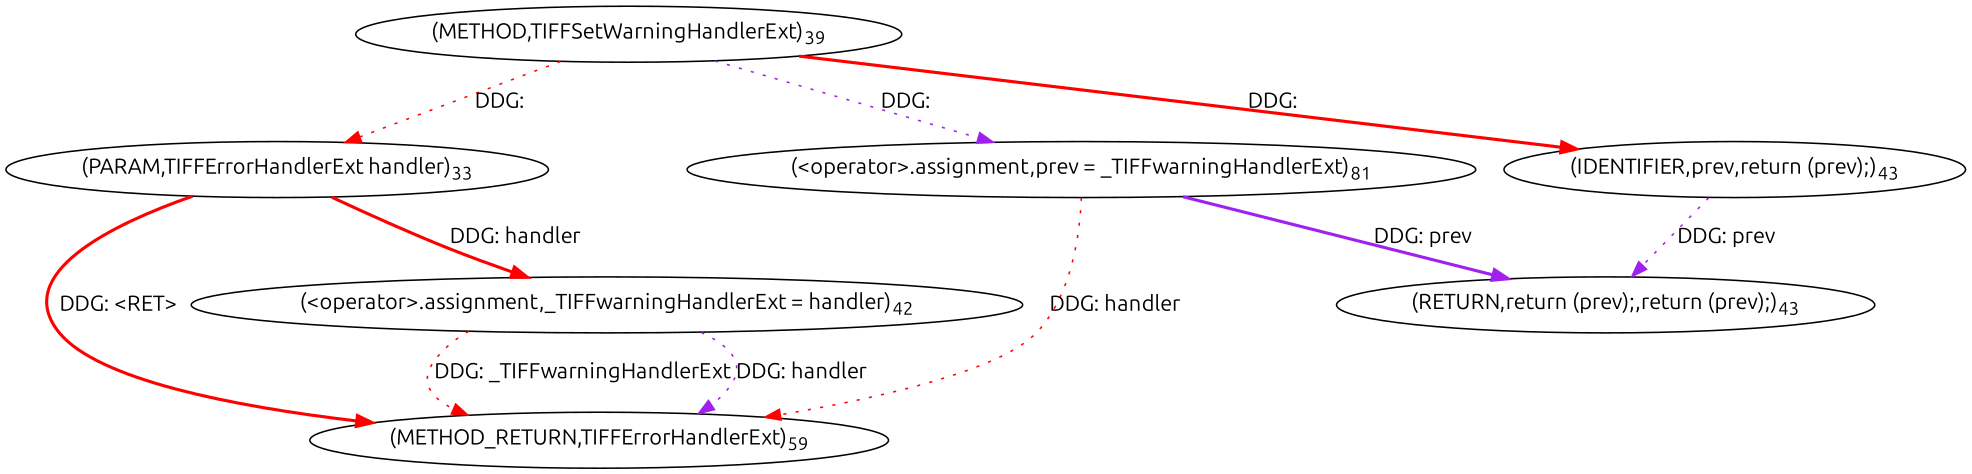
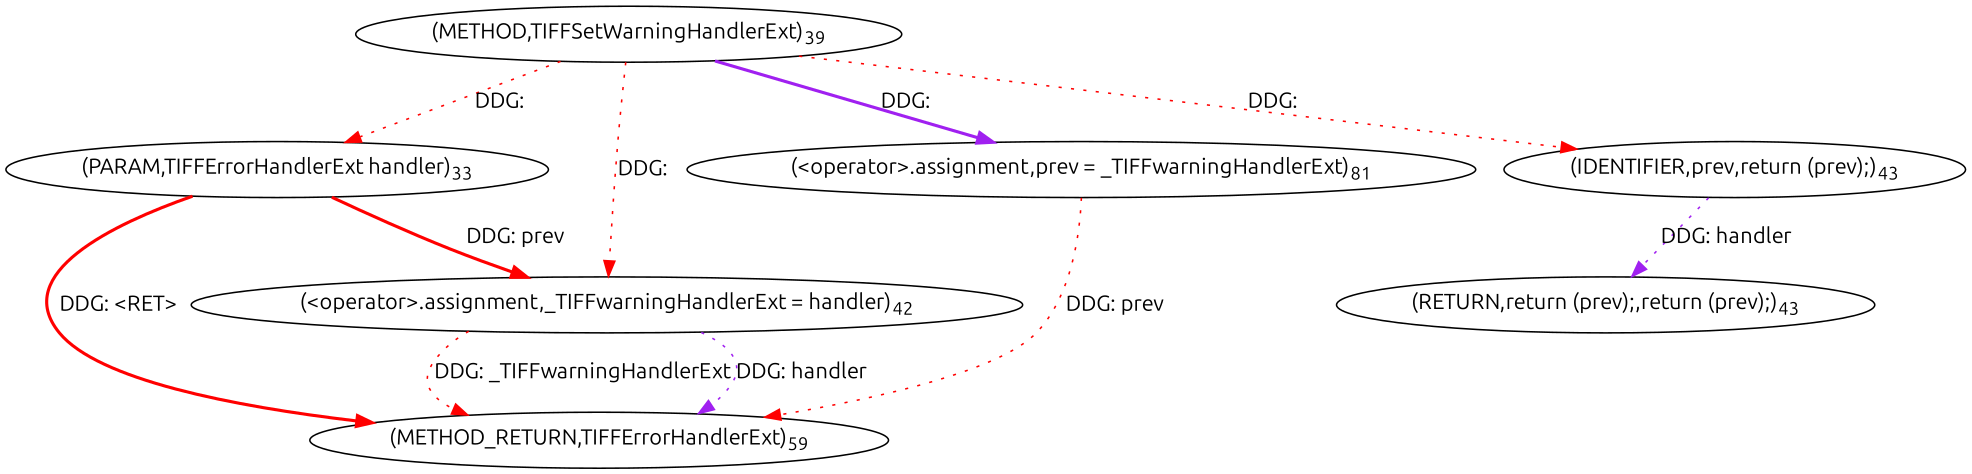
edge "(METHOD,TIFFSetWarningHandlerExt)" -> "(<operator>.assignment,prev = _TIFFwarningHandlerExt)": style dotted -> bold
edge "(METHOD,TIFFSetWarningHandlerExt)" -> "(IDENTIFIER,prev,return (prev);)": style bold -> dotted
edge "(METHOD,TIFFSetWarningHandlerExt)" -> "(<operator>.assignment,_TIFFwarningHandlerExt = handler)": added, label "DDG:"
edge "(<operator>.assignment,prev = _TIFFwarningHandlerExt)" -> "(RETURN,return (prev);,return (prev);)": removed, label "DDG: prev"
edge "(PARAM,TIFFErrorHandlerExt handler)" -> "(<operator>.assignment,_TIFFwarningHandlerExt = handler)": label "DDG: handler" -> "DDG: prev"
edge "(IDENTIFIER,prev,return (prev);)" -> "(RETURN,return (prev);,return (prev);)": label "DDG: prev" -> "DDG: handler"
edge "(<operator>.assignment,prev = _TIFFwarningHandlerExt)" -> "(METHOD_RETURN,TIFFErrorHandlerExt)": label "DDG: handler" -> "DDG: prev"
